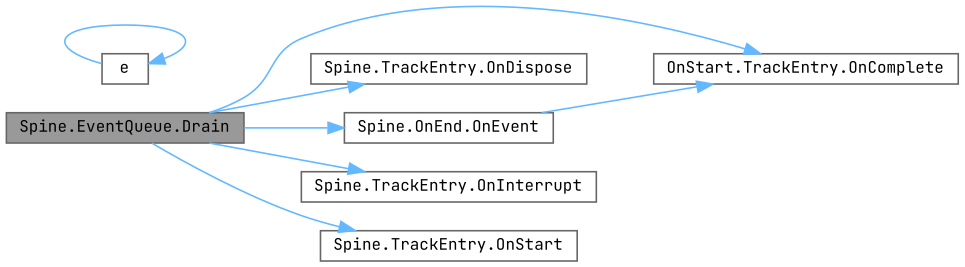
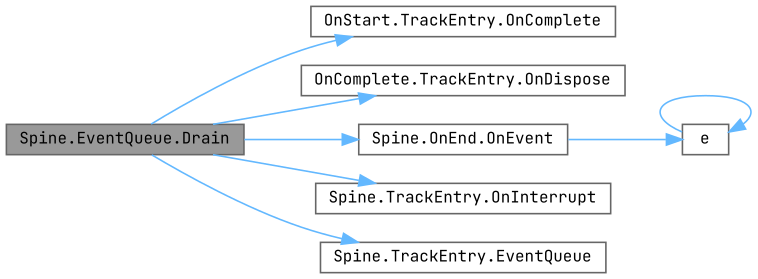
node "Spine.TrackEntry.OnDispose": label "Spine.TrackEntry.OnDispose" -> "OnComplete.TrackEntry.OnDispose"
edge "Spine.OnEnd.OnEvent" -> "OnStart.TrackEntry.OnComplete": now "Spine.OnEnd.OnEvent" -> "e"
node "Spine.TrackEntry.OnStart": label "Spine.TrackEntry.OnStart" -> "Spine.TrackEntry.EventQueue"
